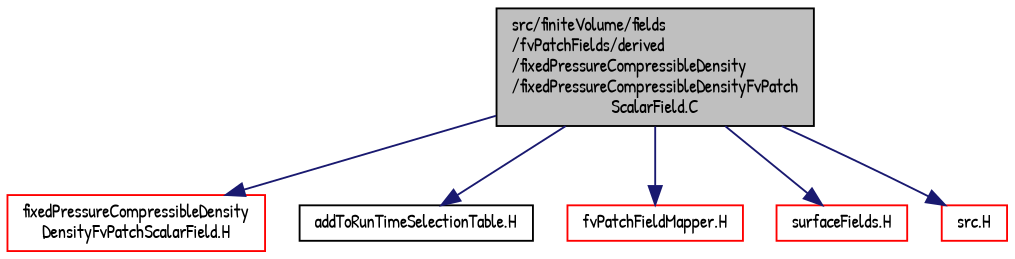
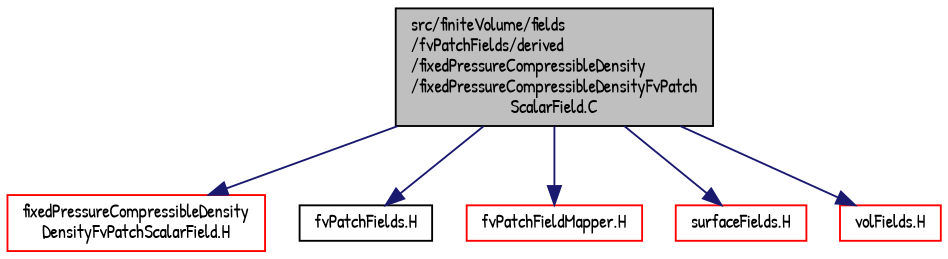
node "addToRunTimeSelectionTable.H": label "addToRunTimeSelectionTable.H" -> "fvPatchFields.H"
node "src.H": label "src.H" -> "volFields.H"
